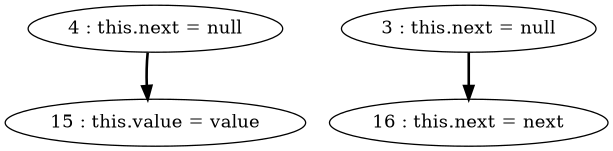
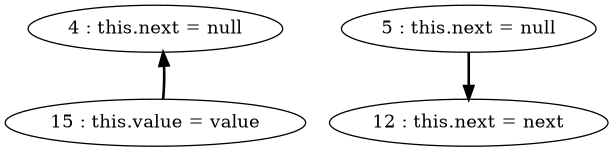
node "3 : this.next = null": label "3 : this.next = null" -> "5 : this.next = null"
edge "4 : this.next = null" -> "15 : this.value = value": reversed
node "16 : this.next = next": label "16 : this.next = next" -> "12 : this.next = next"
